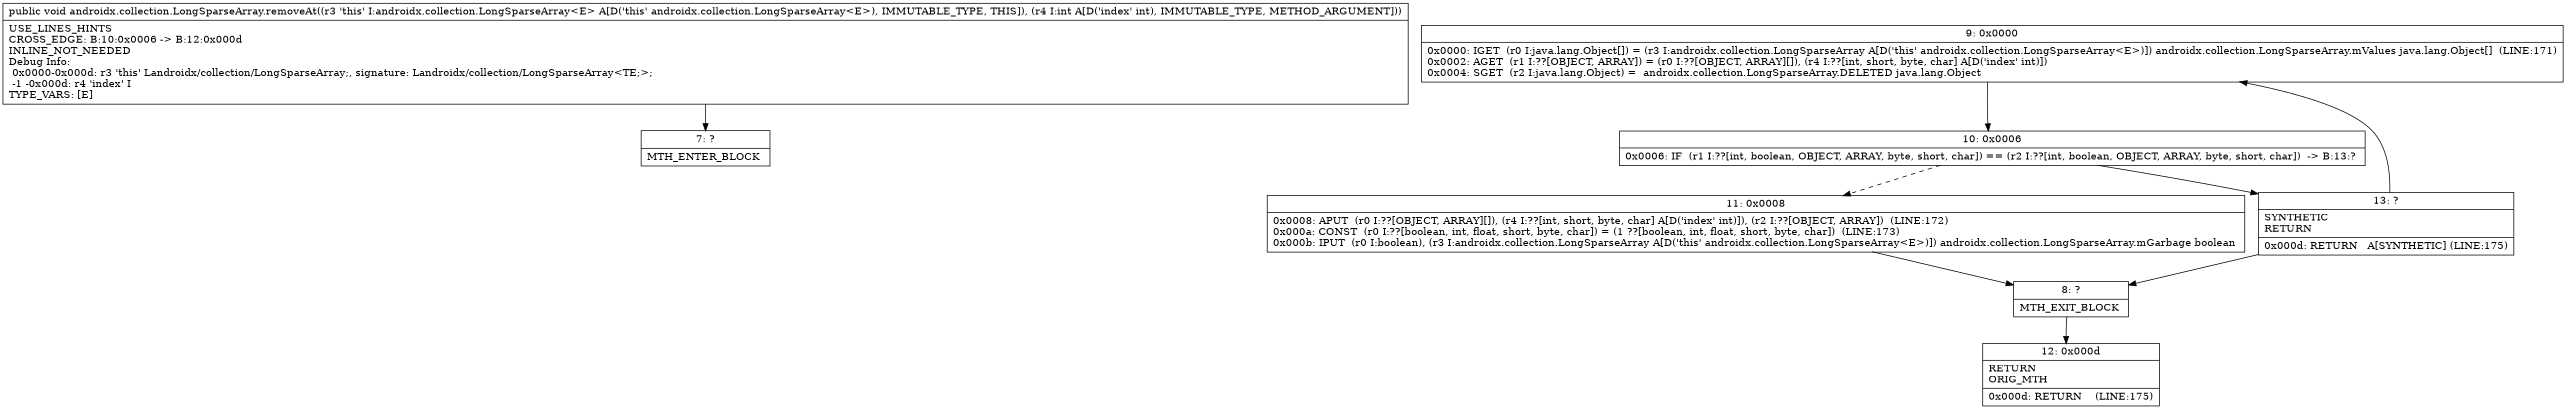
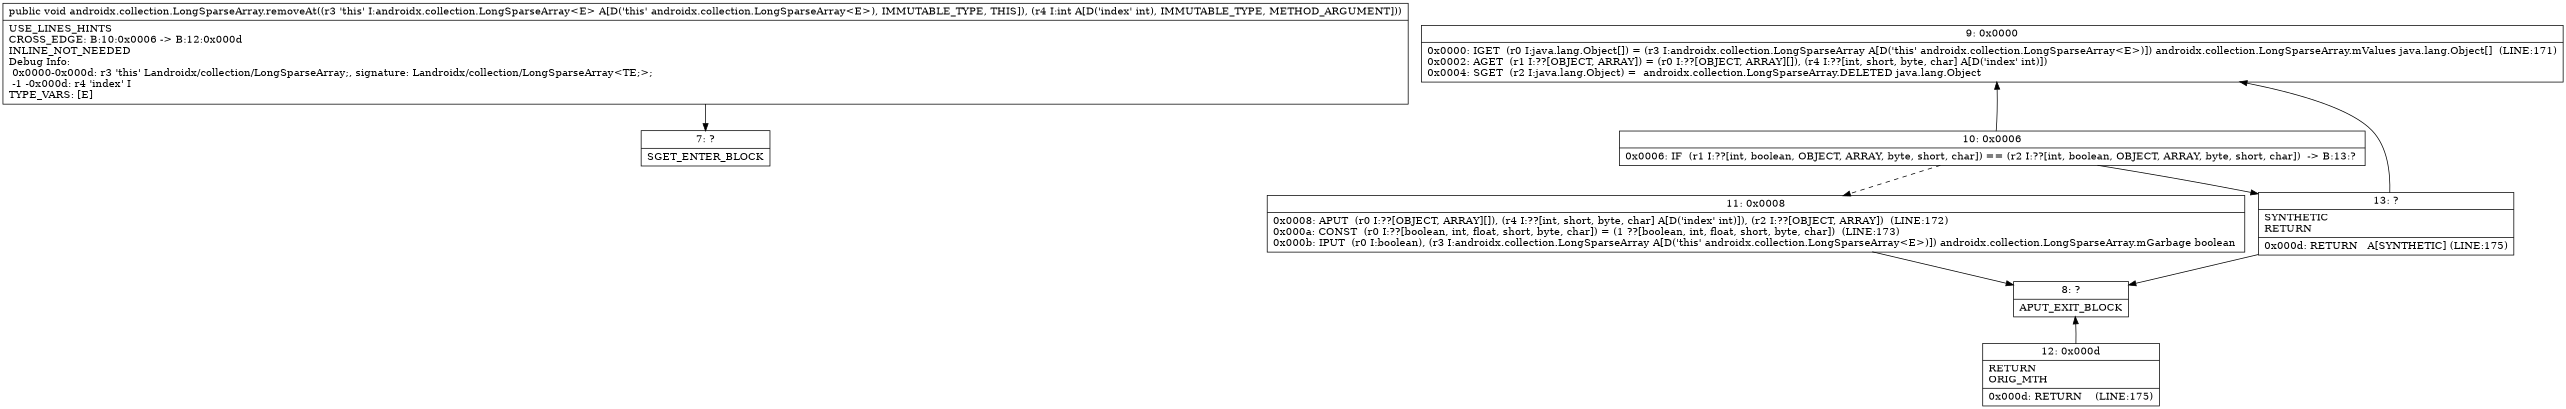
edge "9: 0x0000" -> "10: 0x0006": reversed
node "7: ?": text "MTH_ENTER_BLOCK" -> "SGET_ENTER_BLOCK"
node "8: ?": text "MTH_EXIT_BLOCK" -> "APUT_EXIT_BLOCK"
edge "8: ?" -> "12: 0x000d": reversed
